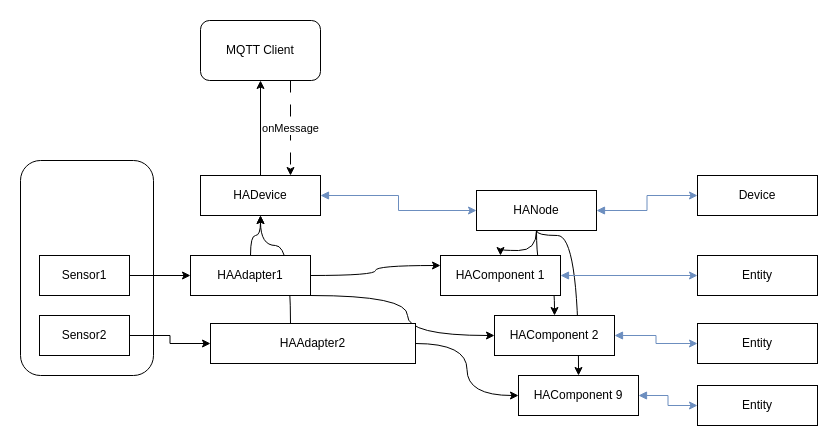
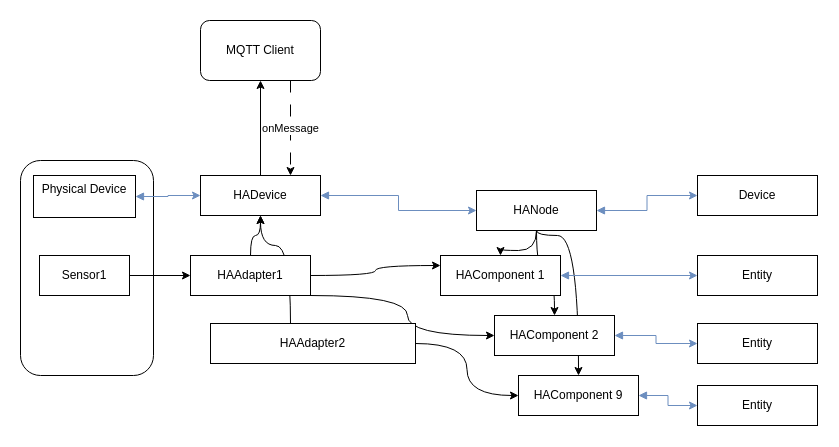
edge "HADevice" -- "Physical Device": added
node "Physical Device": added
node "Sensor2": removed
edge "Sensor2" -> "HAAdapter2": removed
